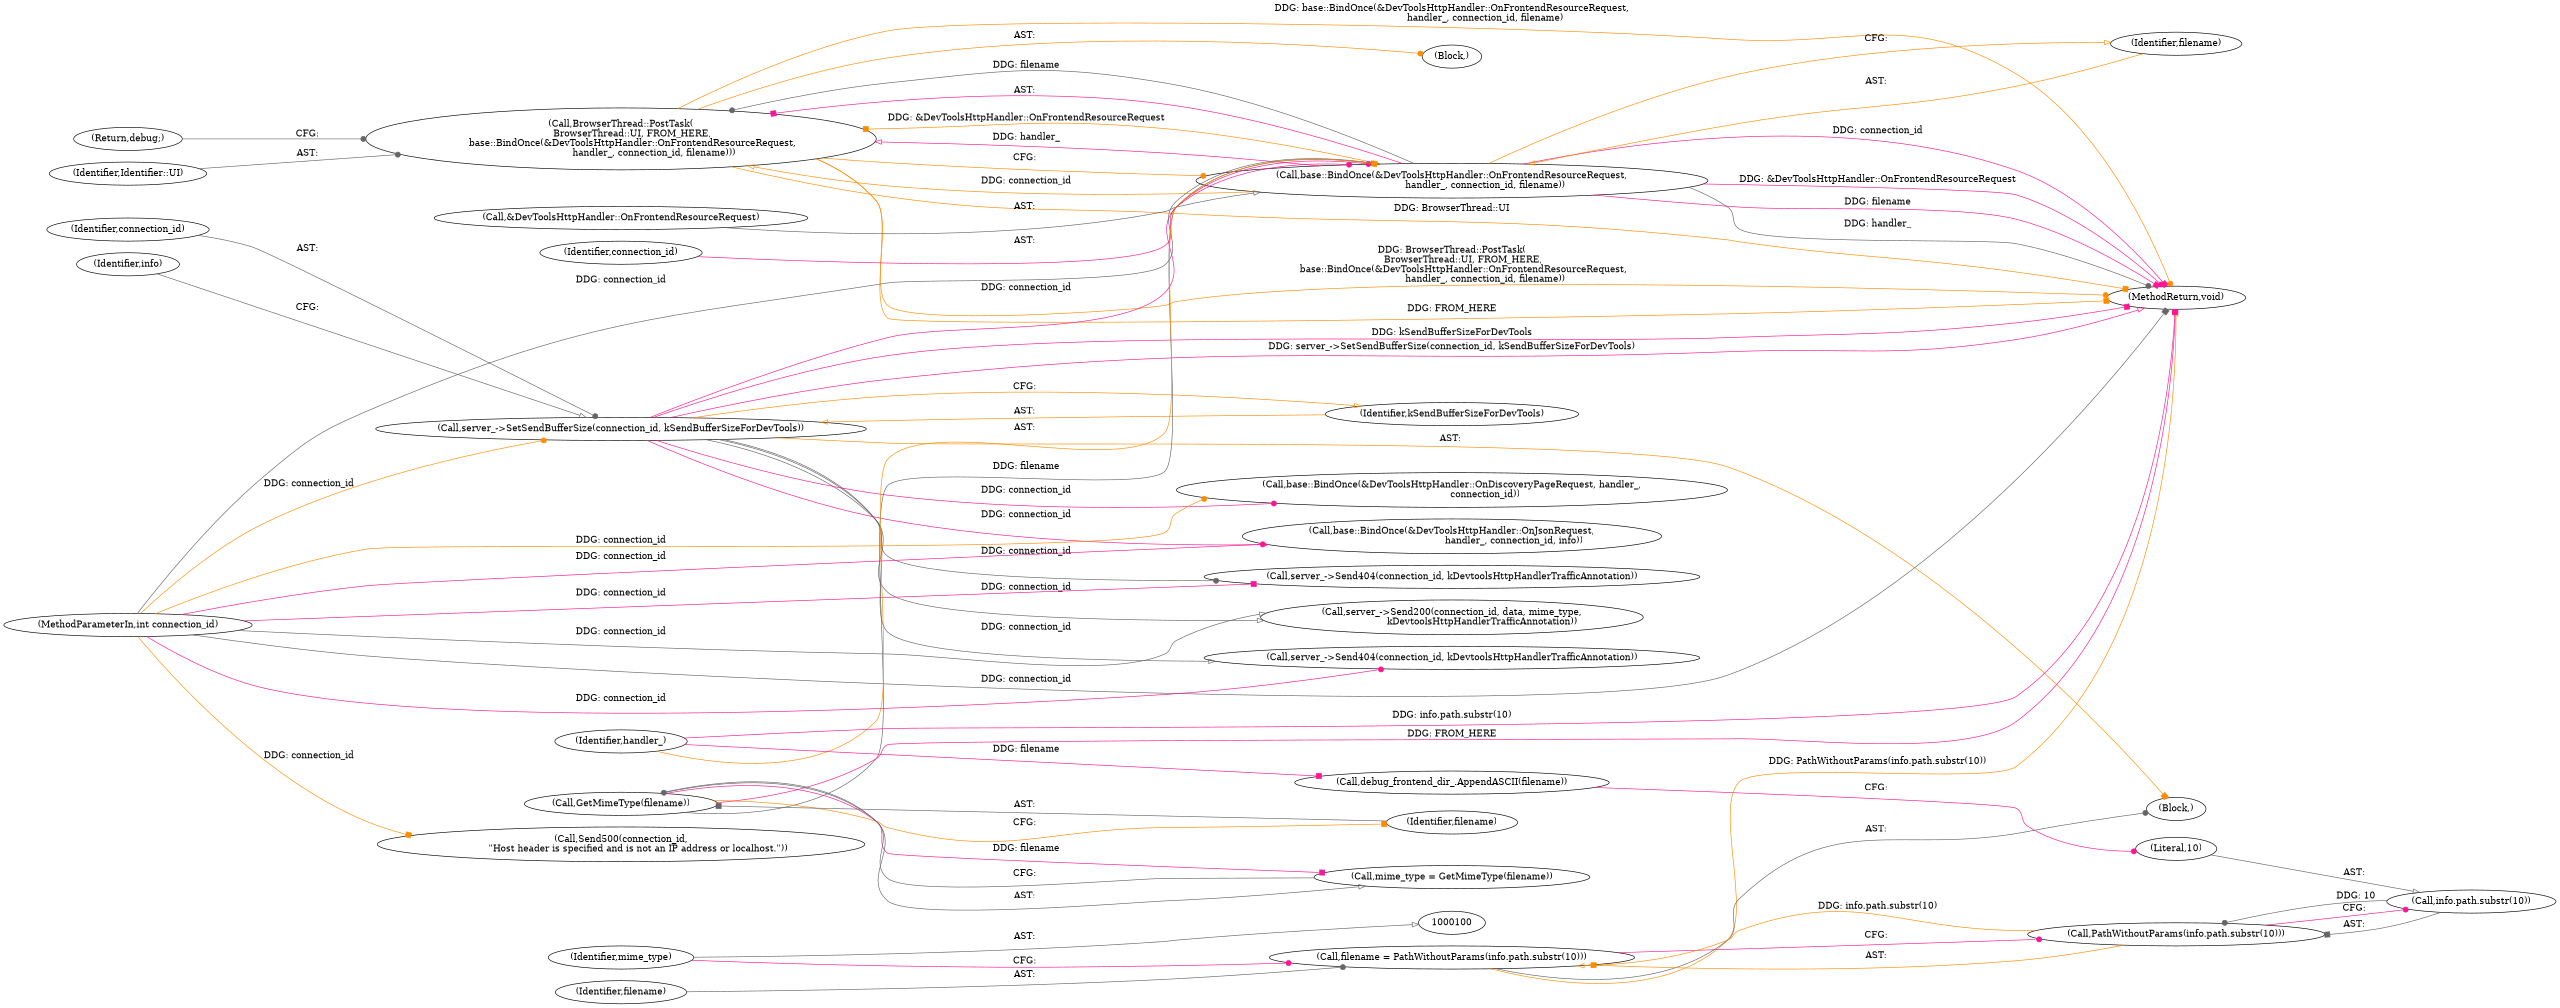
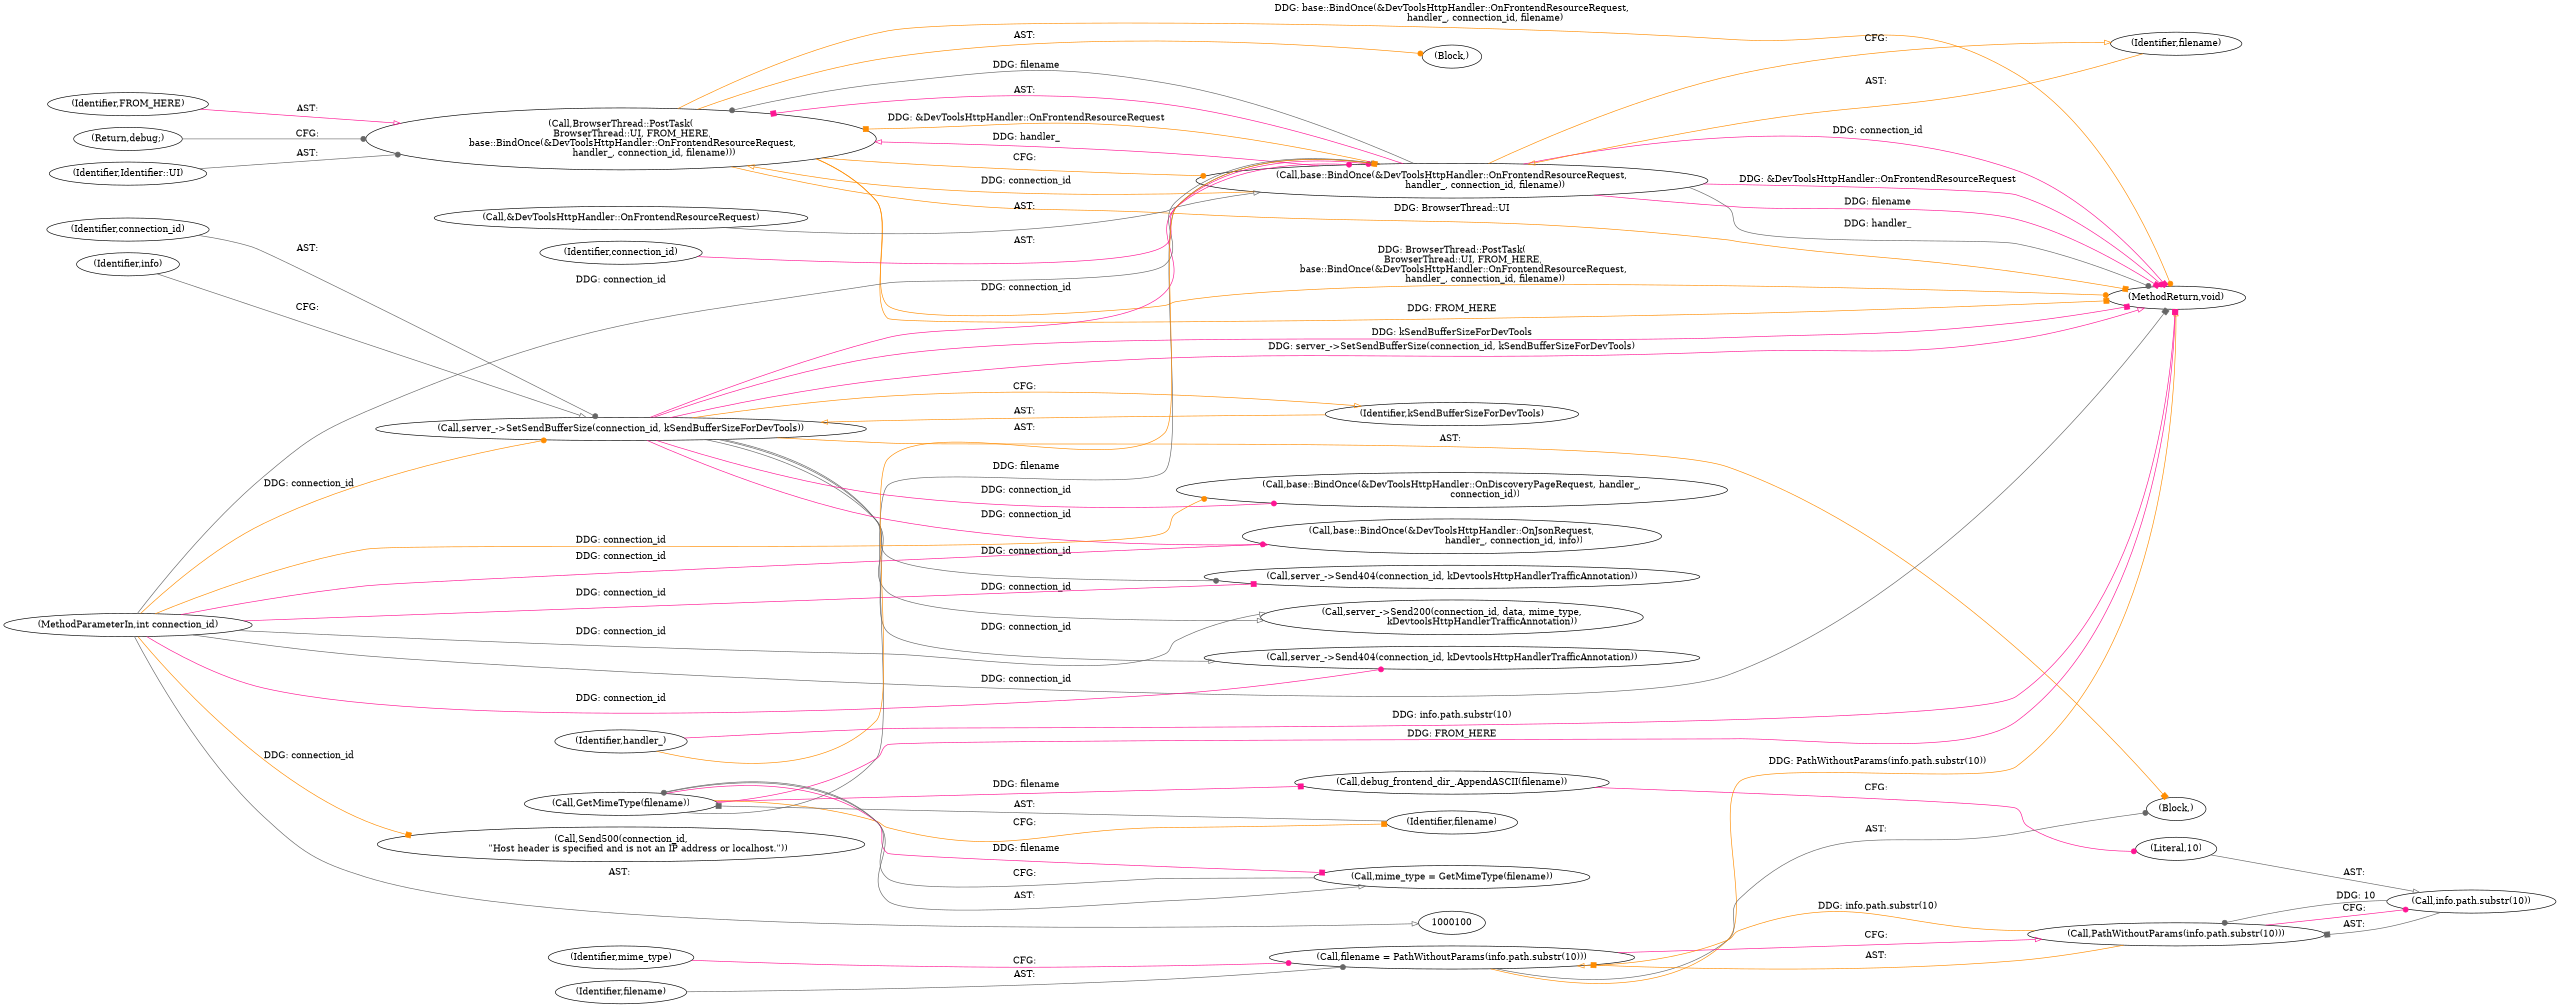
node "(Identifier,FROM_HERE)": added
edge "(Identifier,handler_)" -> "(Call,debug_frontend_dir_.AppendASCII(filename))": now "(Call,GetMimeType(filename))" -> "(Call,debug_frontend_dir_.AppendASCII(filename))"
edge "(Call,filename = PathWithoutParams(info.path.substr(10)))" -> "(Call,PathWithoutParams(info.path.substr(10)))": arrowhead dot -> onormal
edge "(Identifier,mime_type)" -> "1000100": now "(MethodParameterIn,int connection_id)" -> "1000100"
